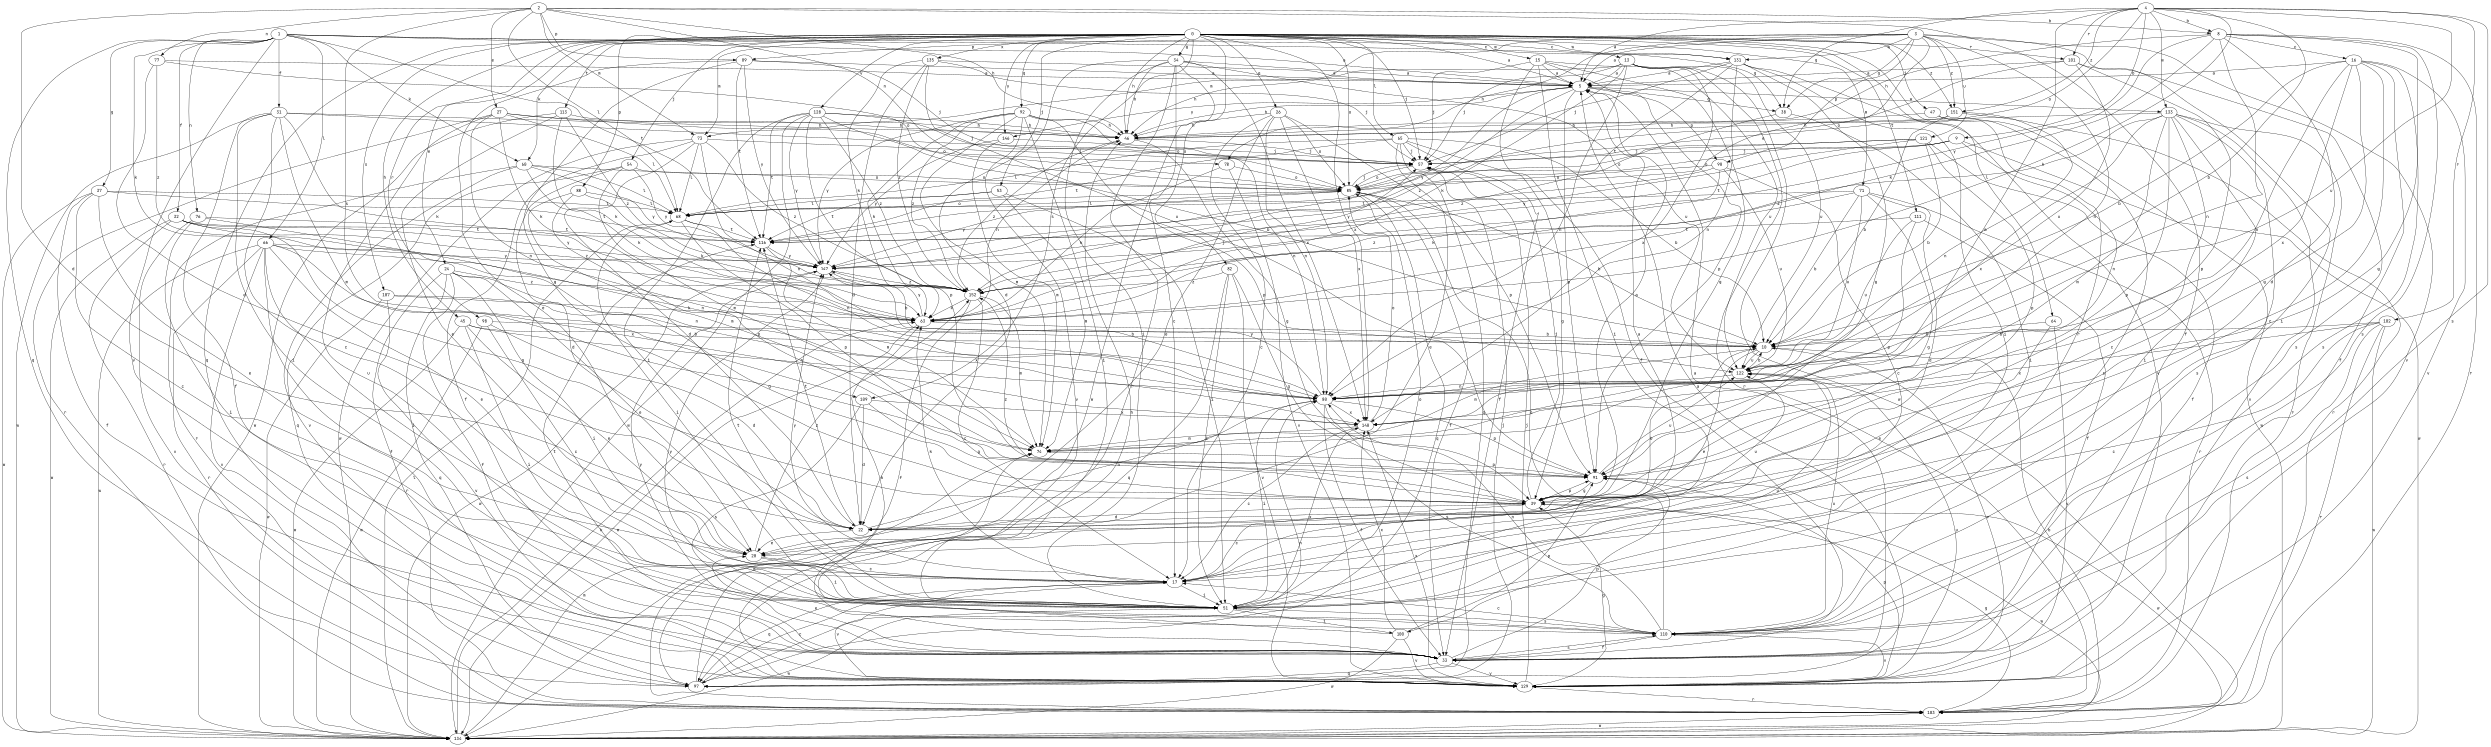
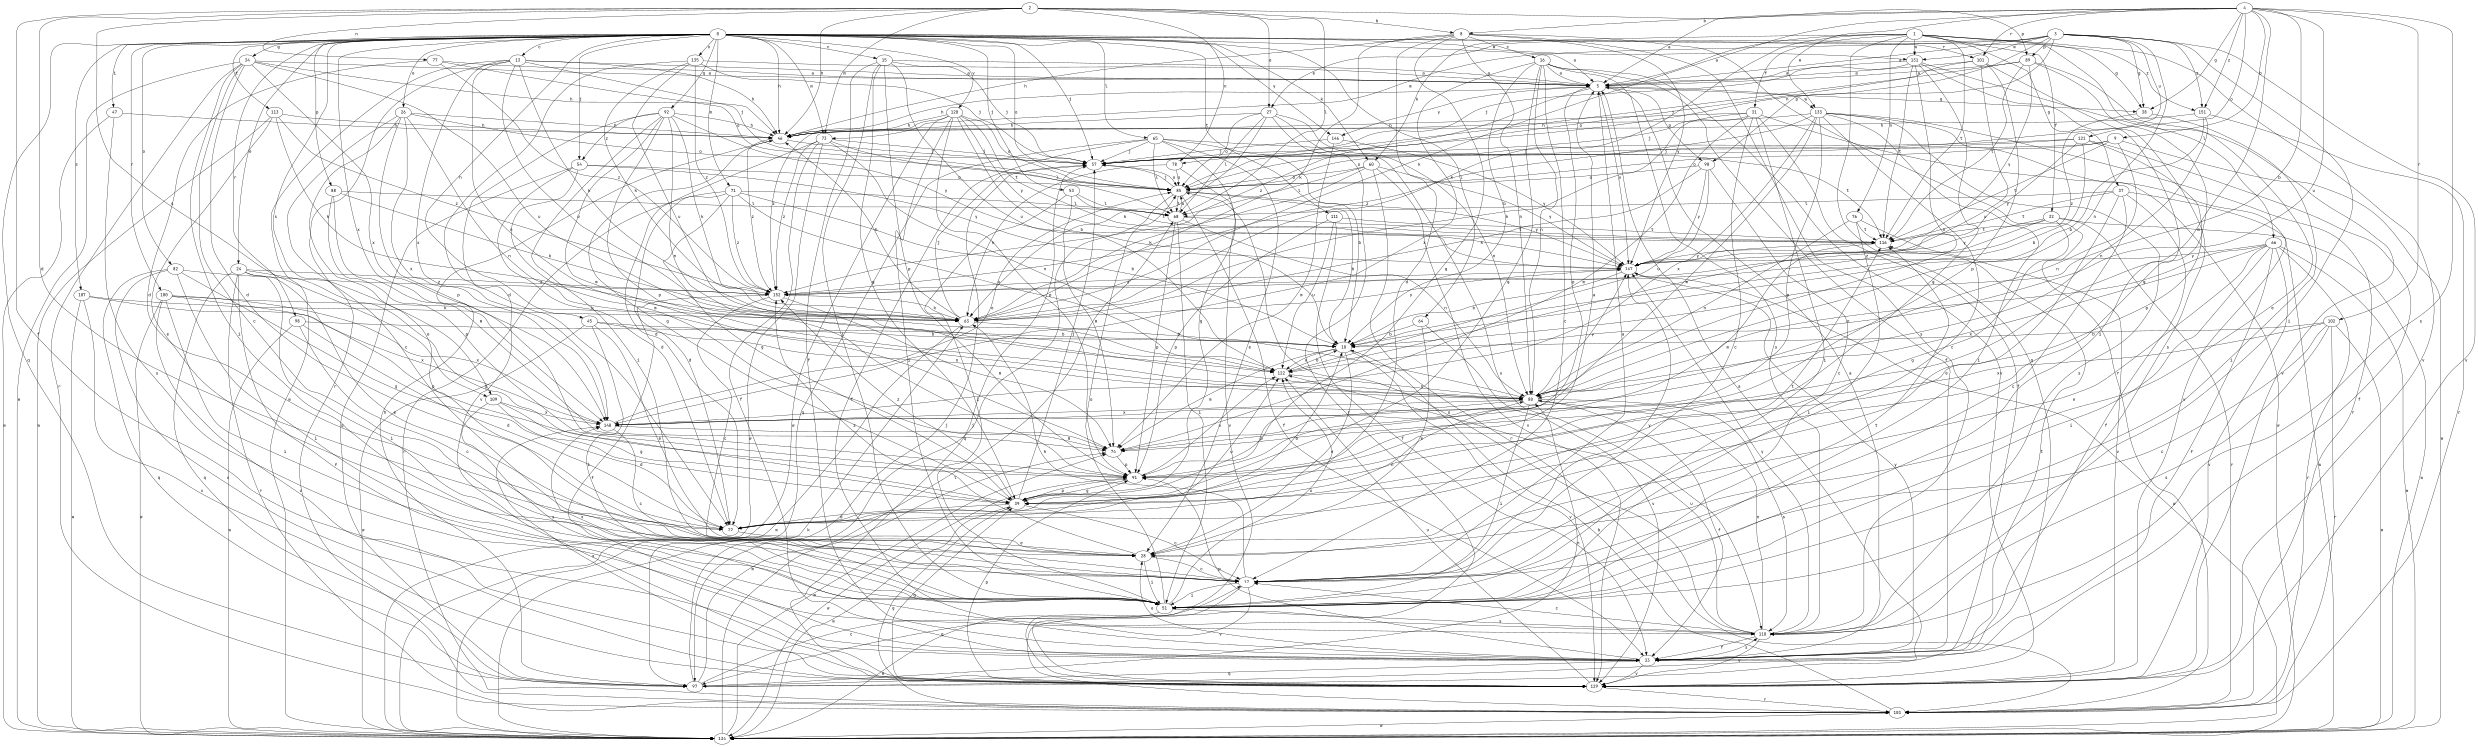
edge "3" -> "116": now "3" -> "27"
edge "92" -> "152": now "92" -> "54"
edge "51" -> "100": reversed
